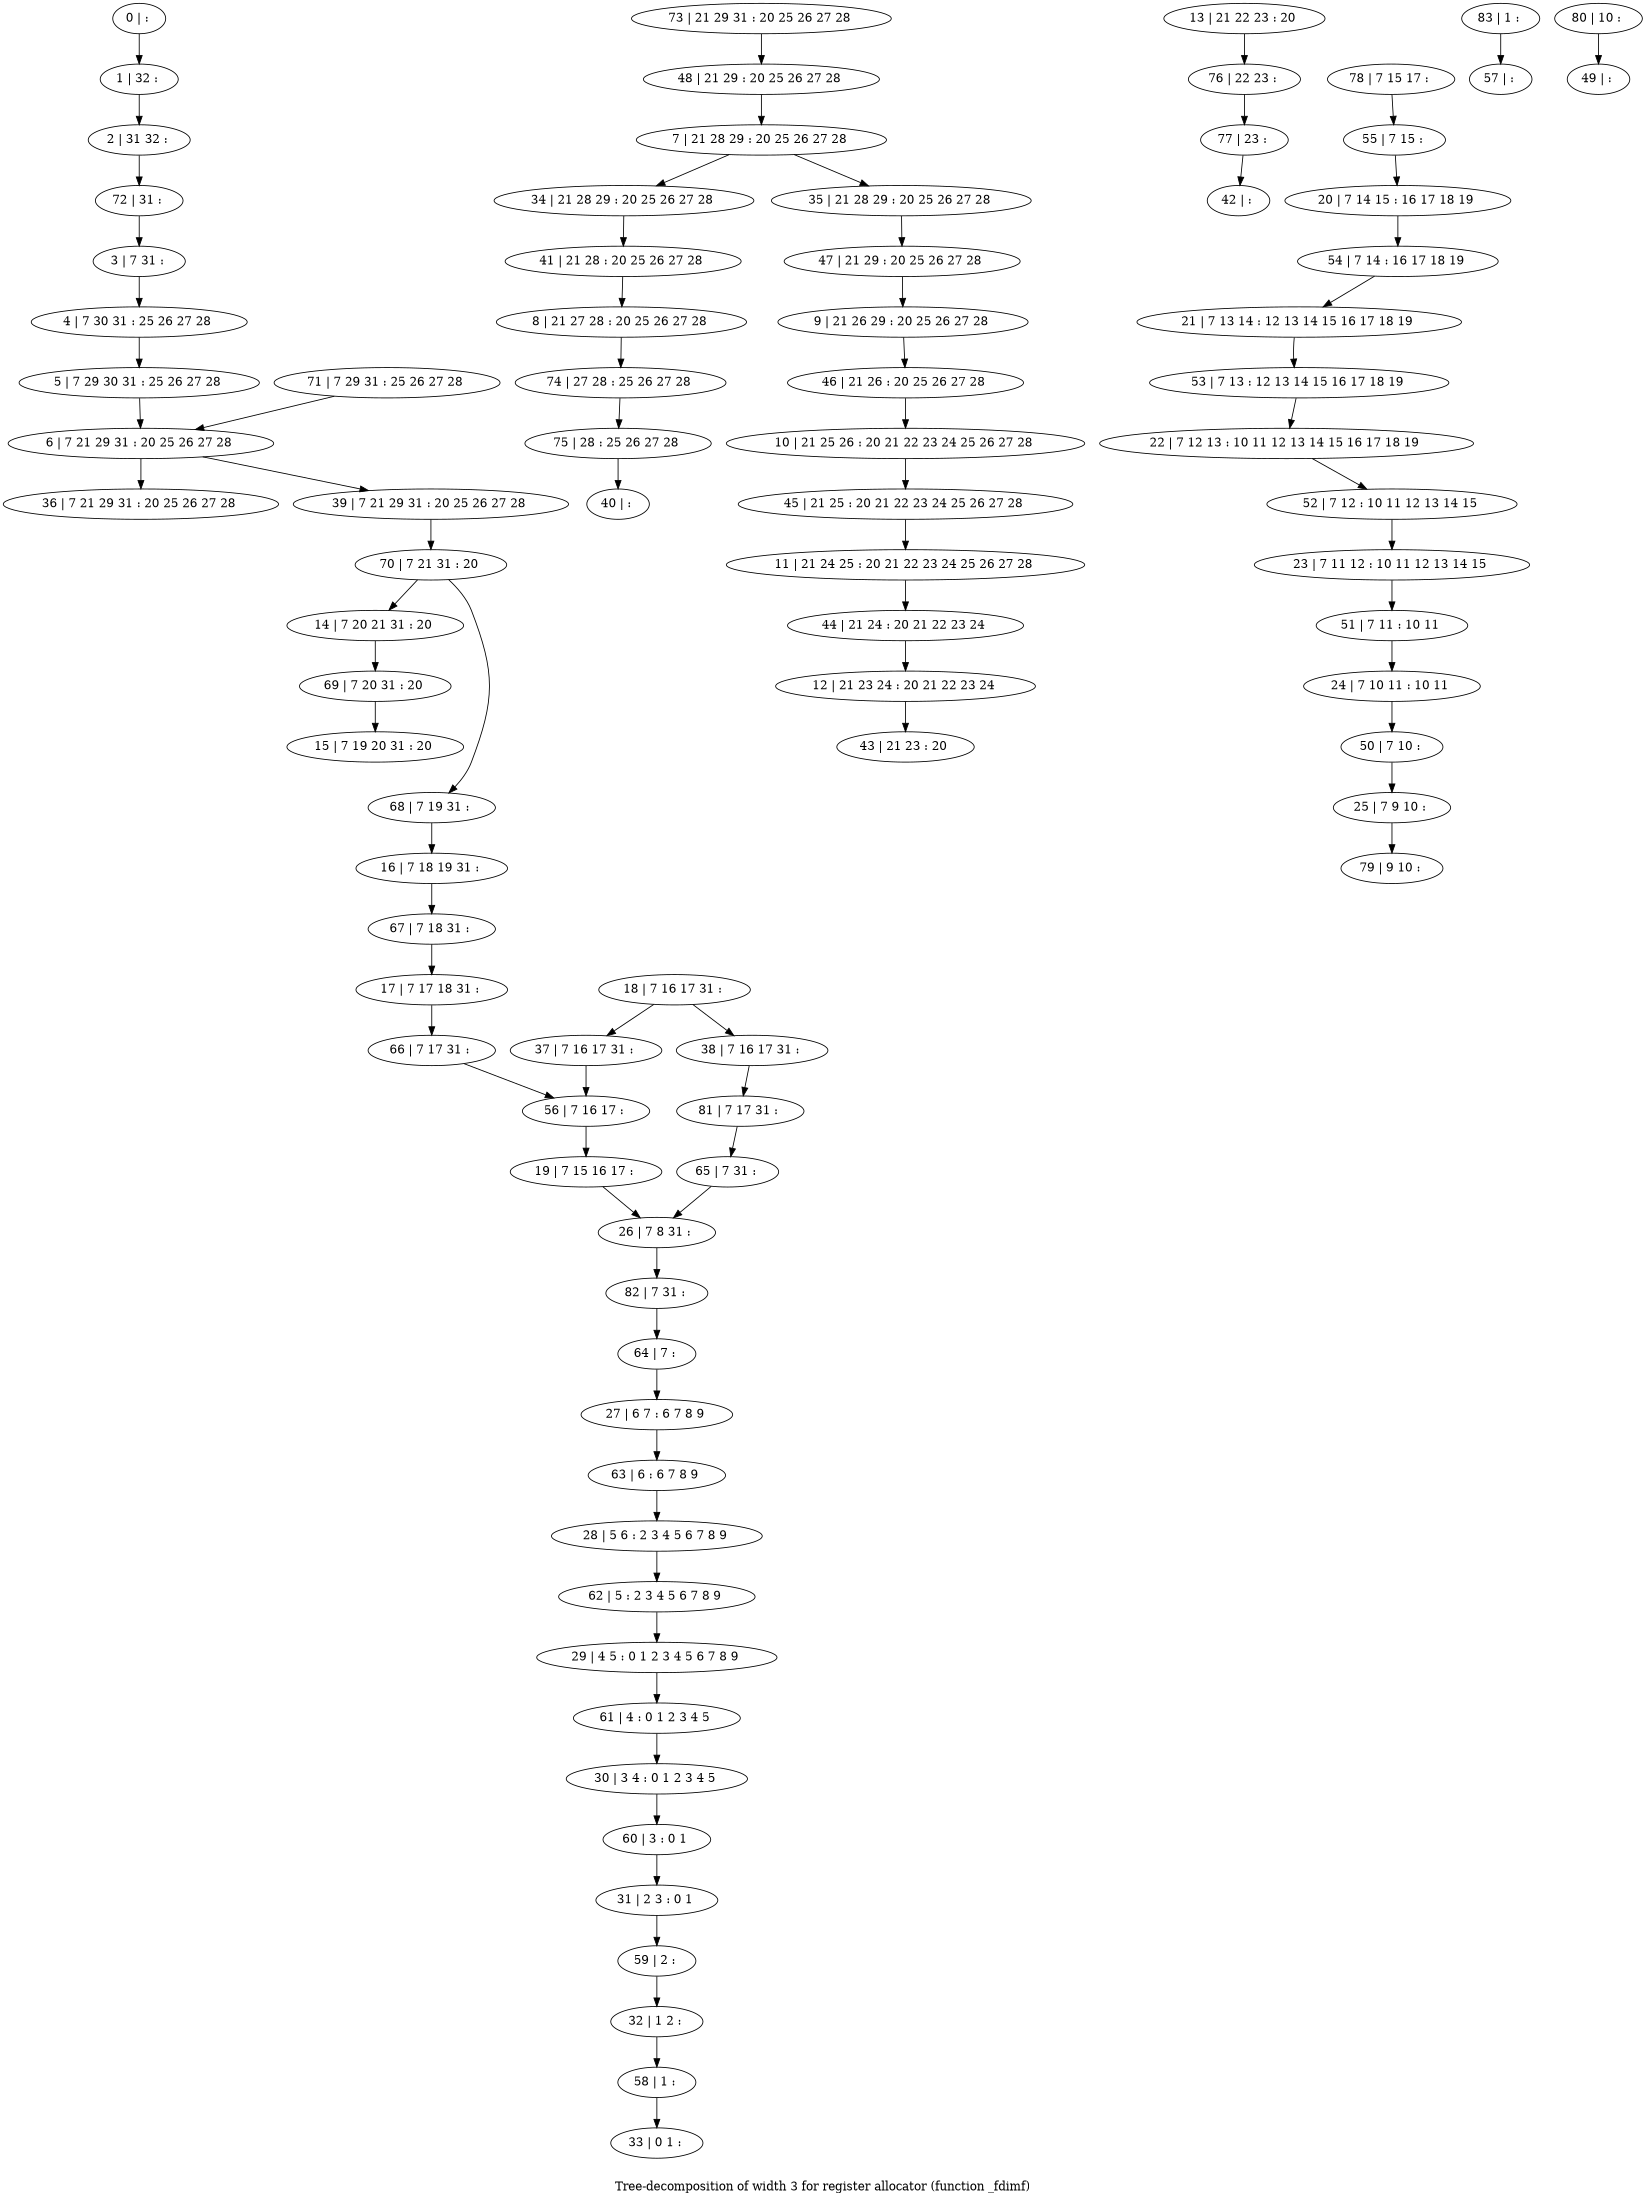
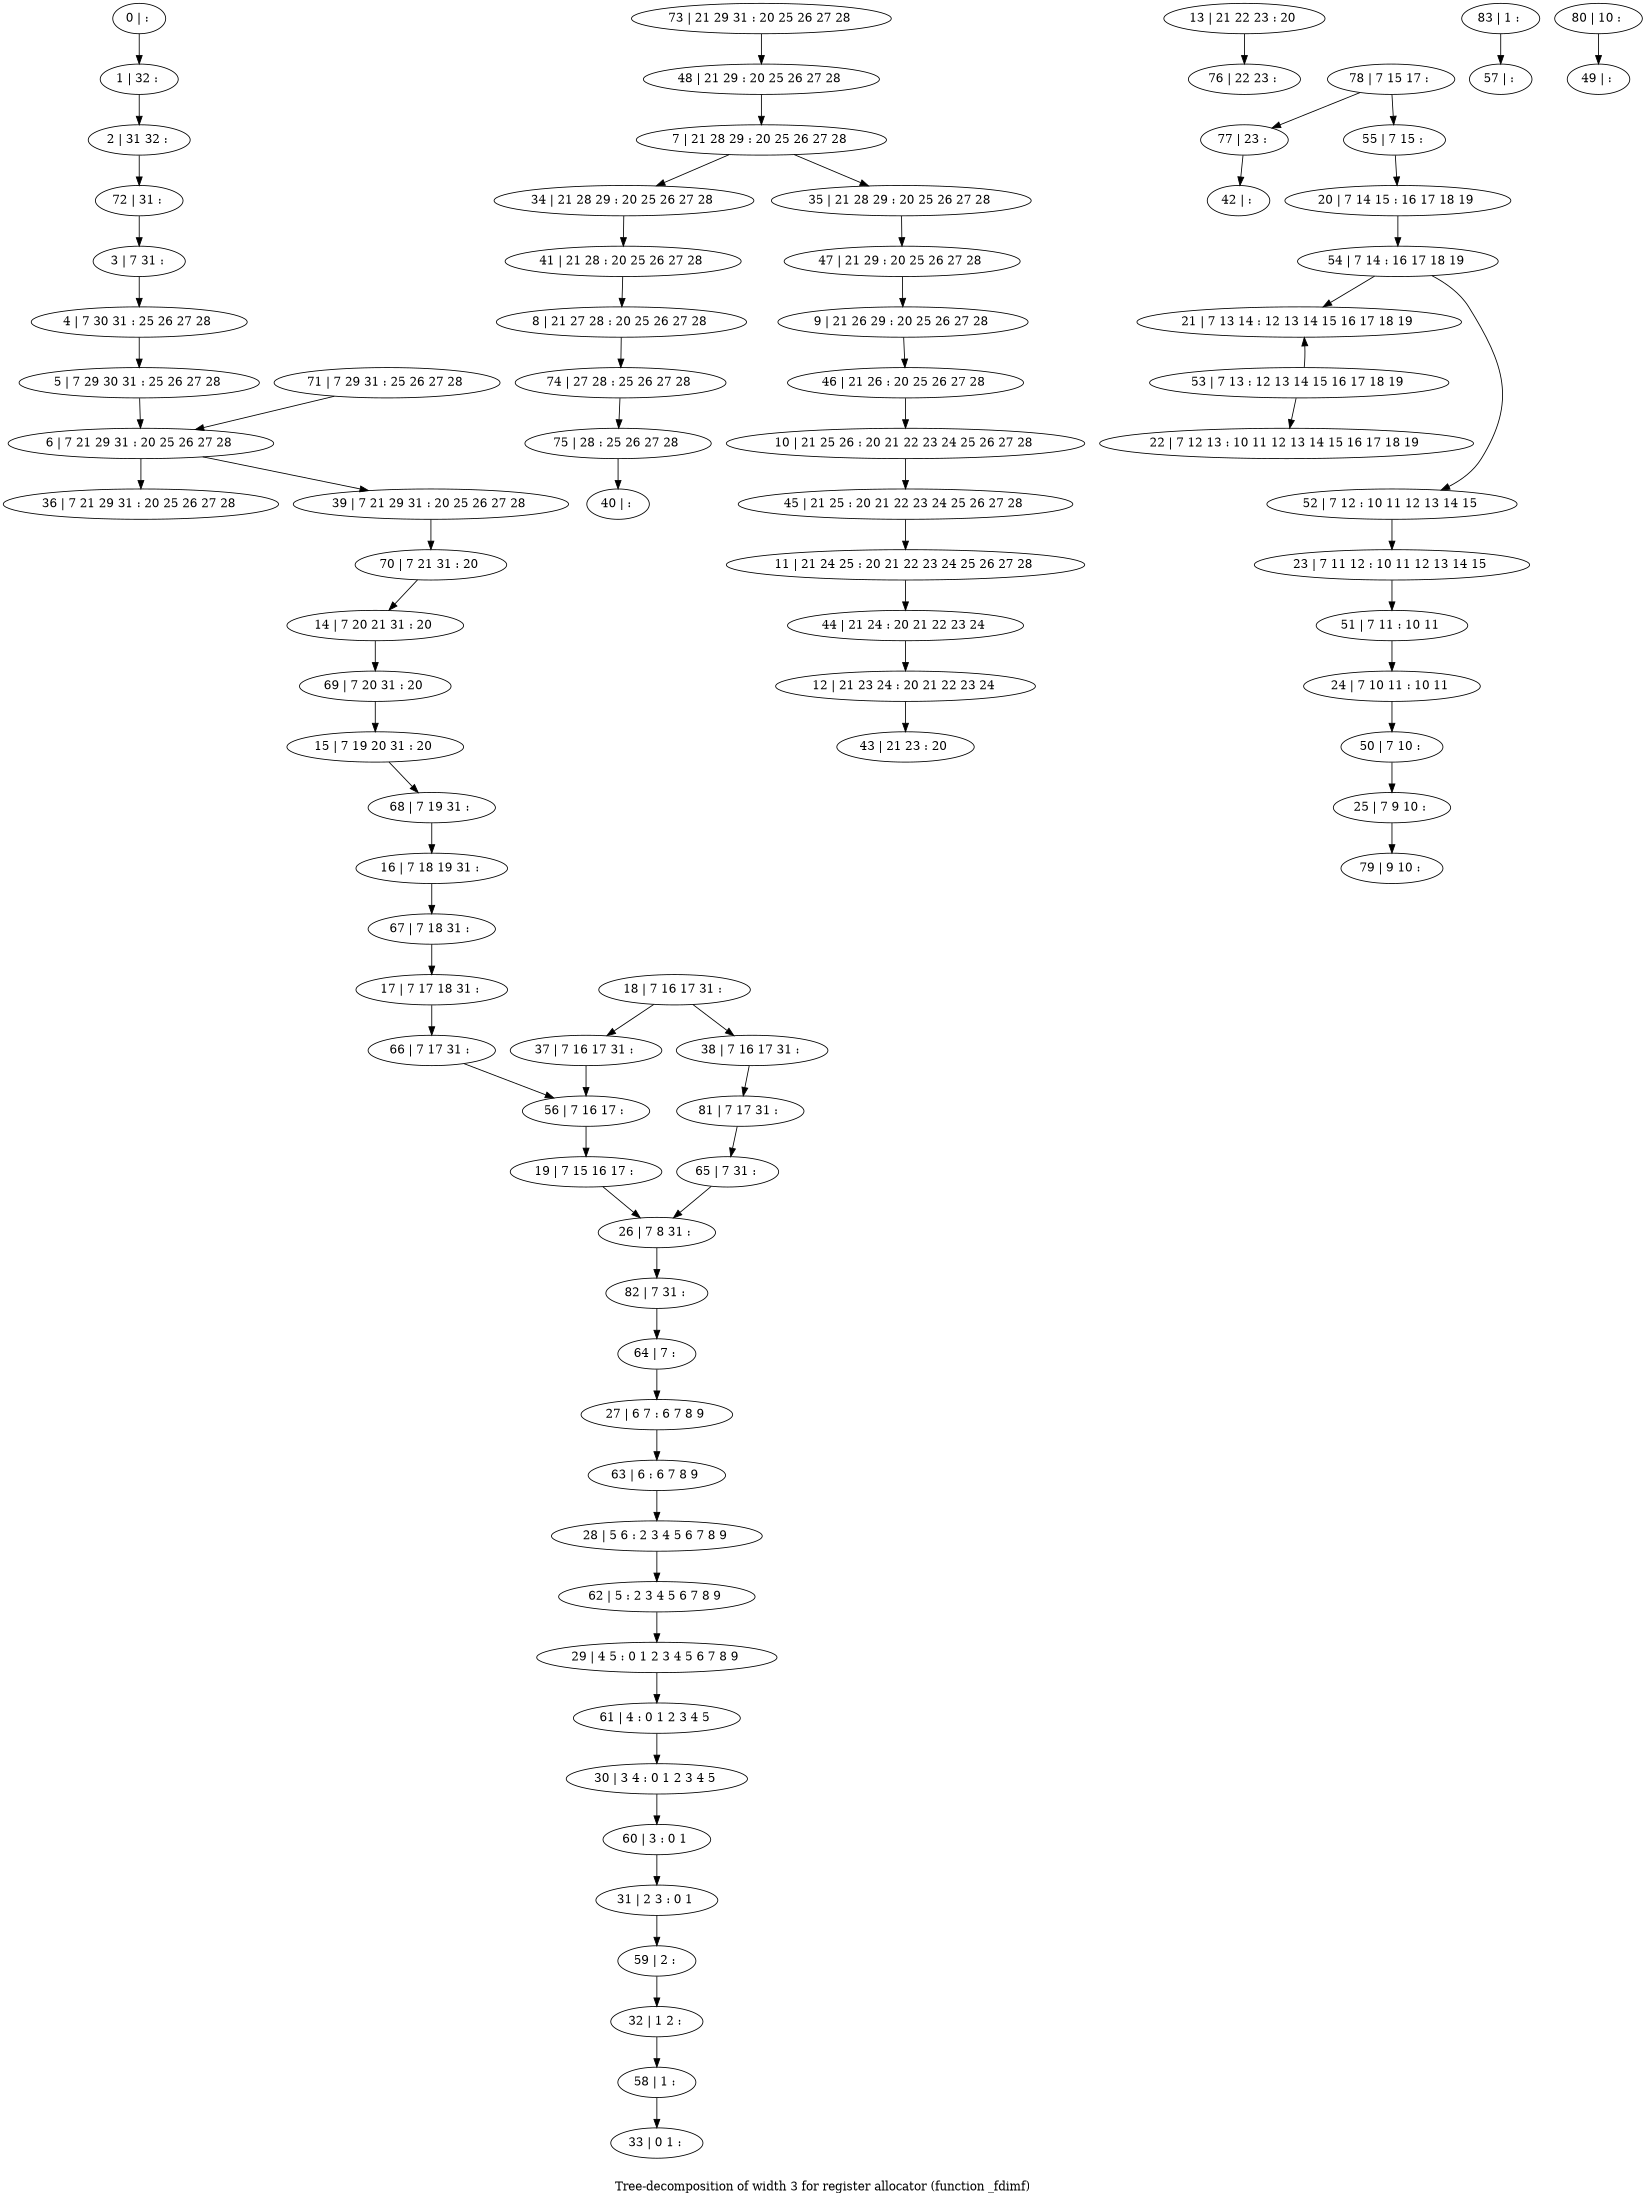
edge "76 | 22 23 :" -> "77 | 23 :": now "78 | 7 15 17 :" -> "77 | 23 :"
edge "21 | 7 13 14 : 12 13 14 15 16 17 18 19" -> "53 | 7 13 : 12 13 14 15 16 17 18 19": reversed
edge "22 | 7 12 13 : 10 11 12 13 14 15 16 17 18 19" -> "52 | 7 12 : 10 11 12 13 14 15": now "54 | 7 14 : 16 17 18 19" -> "52 | 7 12 : 10 11 12 13 14 15"
edge "70 | 7 21 31 : 20" -> "68 | 7 19 31 :": now "15 | 7 19 20 31 : 20" -> "68 | 7 19 31 :"
